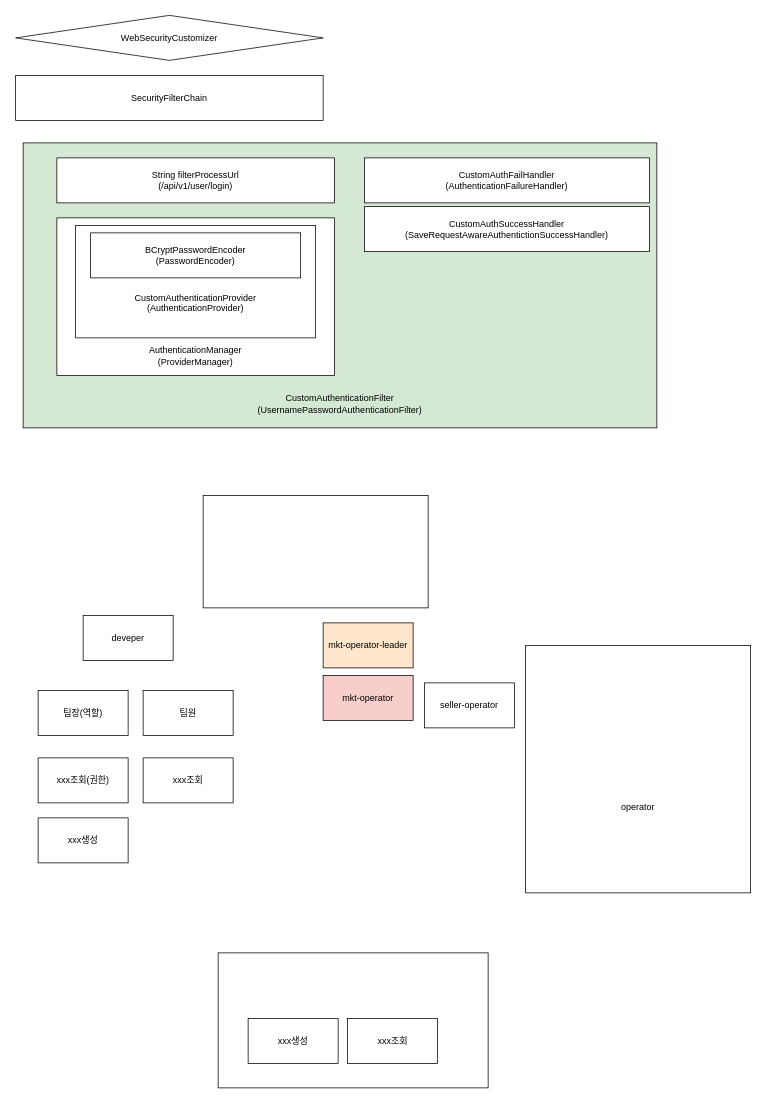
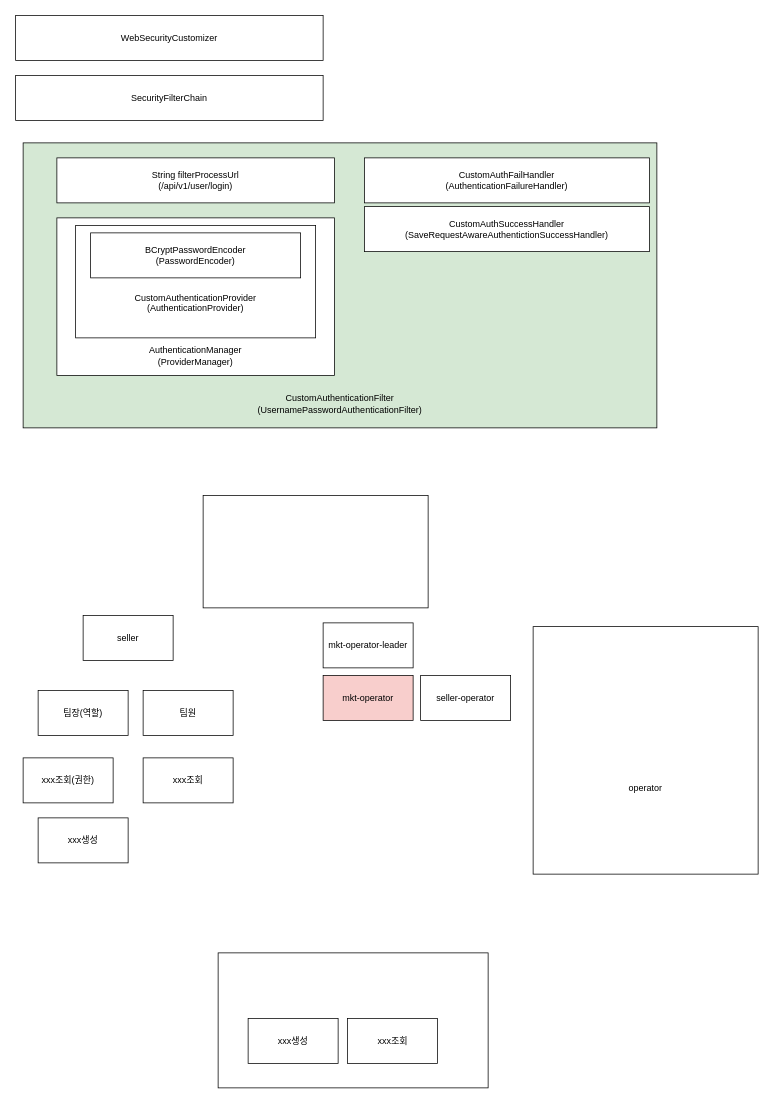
node "WebSecurityCustomizer": shape diamond -> rectangle
node "deveper": label "deveper" -> "seller"
node "mkt-operator-leader": fillcolor #ffe6cc -> #ffffff
node "seller-operator": moved (469, 705) -> (465, 698)
node "operator": moved (638, 769) -> (645, 750)
node "xxx조회(권한)": moved (83, 780) -> (68, 780)
